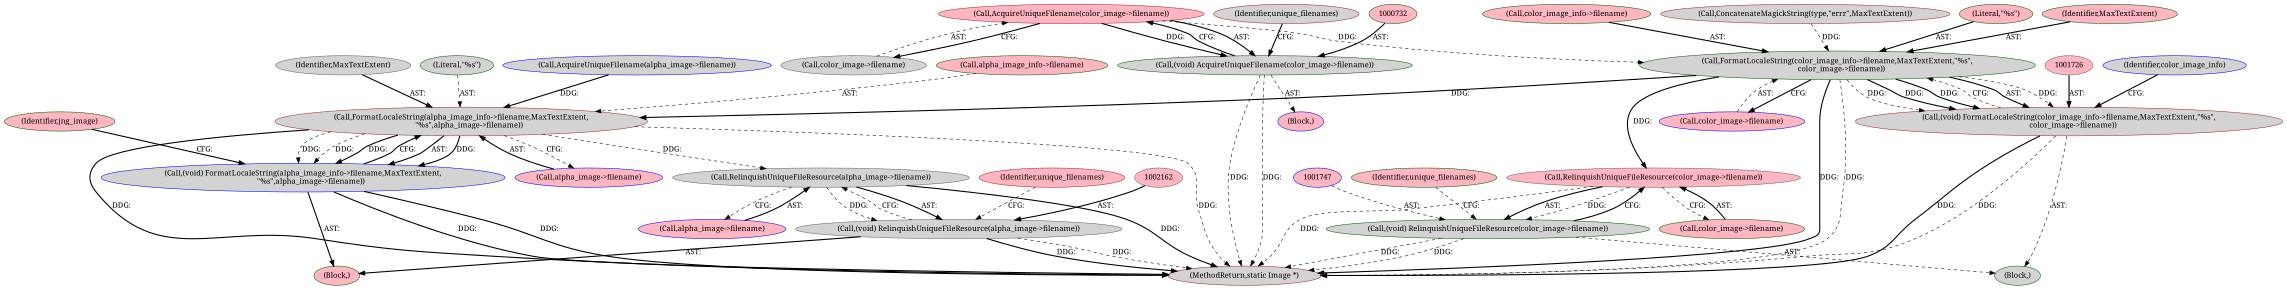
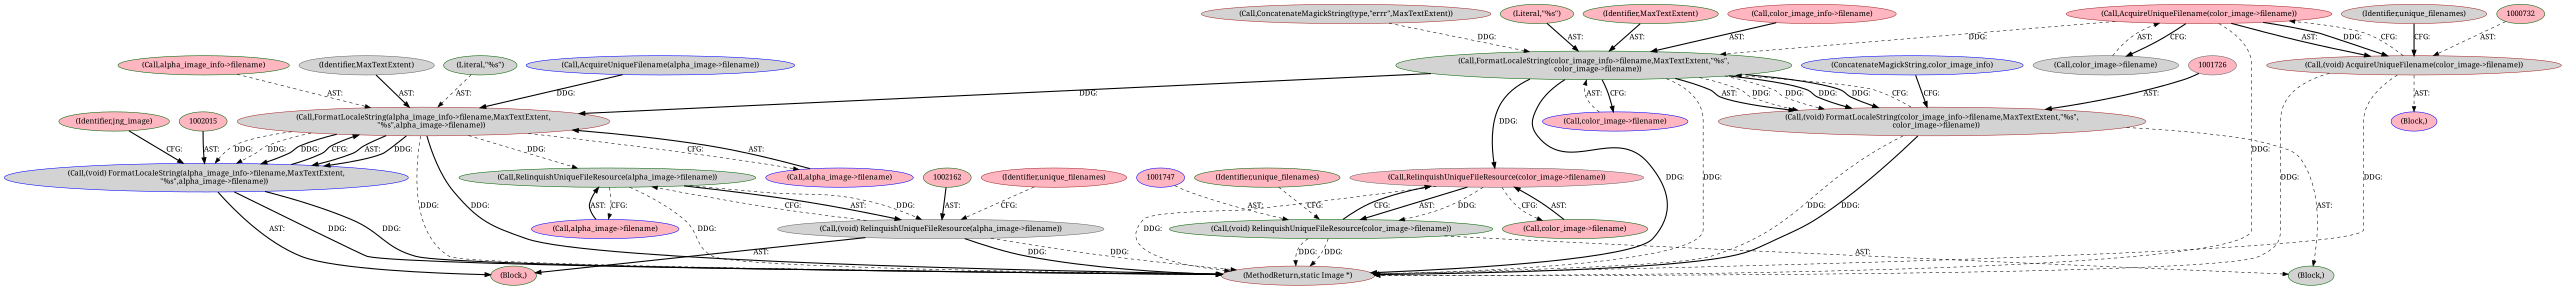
node "(Call,color_image_info->filename)": color darkgreen -> brown
edge "(Call,(void) AcquireUniqueFilename(color_image->filename))" -> "(Call,AcquireUniqueFilename(color_image->filename))": style bold -> dashed
edge "1000732" -> "(Call,(void) AcquireUniqueFilename(color_image->filename))": style bold -> dashed
node "(Call,(void) AcquireUniqueFilename(color_image->filename))": color darkgreen -> brown
node "(Identifier,color_image_info)": label "(Identifier,color_image_info)" -> "(ConcatenateMagickString,color_image_info)"
node "1002015": added
node "(Call,RelinquishUniqueFileResource(alpha_image->filename))": color gray40 -> darkgreen
node "1002162": color gray40 -> darkgreen
edge "(Call,RelinquishUniqueFileResource(alpha_image->filename))" -> "(MethodReturn,static Image *)": style bold -> dashed
edge "(Call,AcquireUniqueFilename(color_image->filename))" -> "(MethodReturn,static Image *)": added, label "DDG:"
